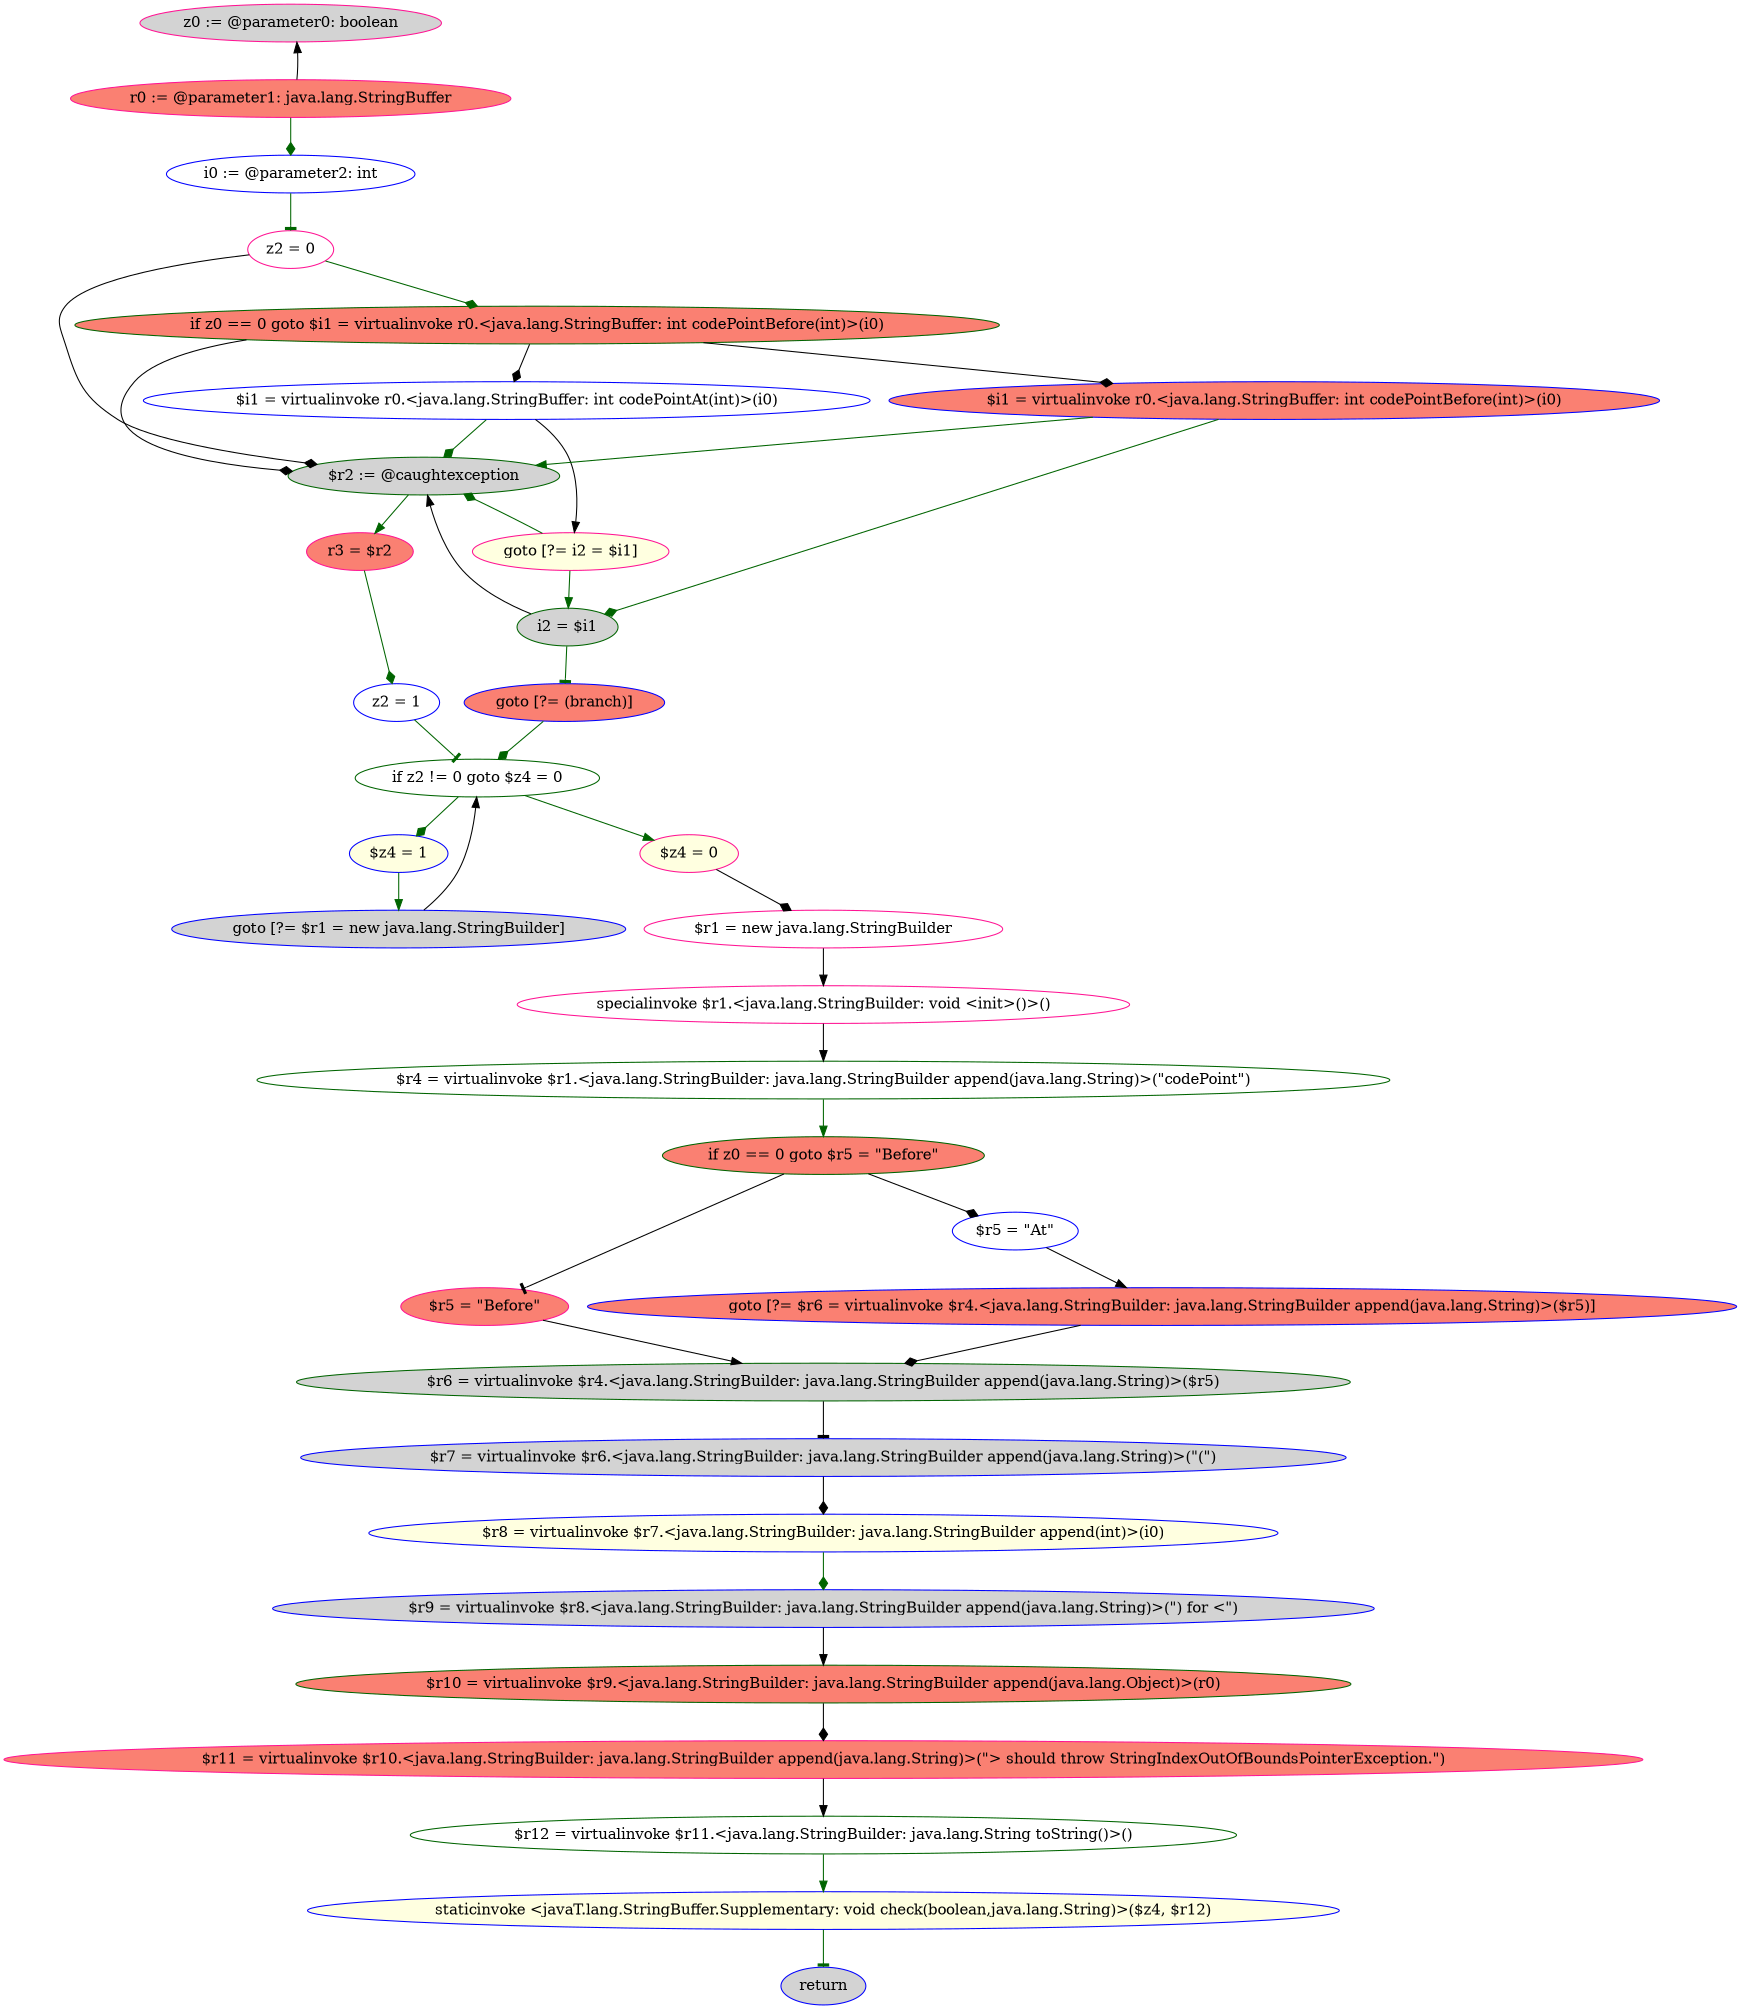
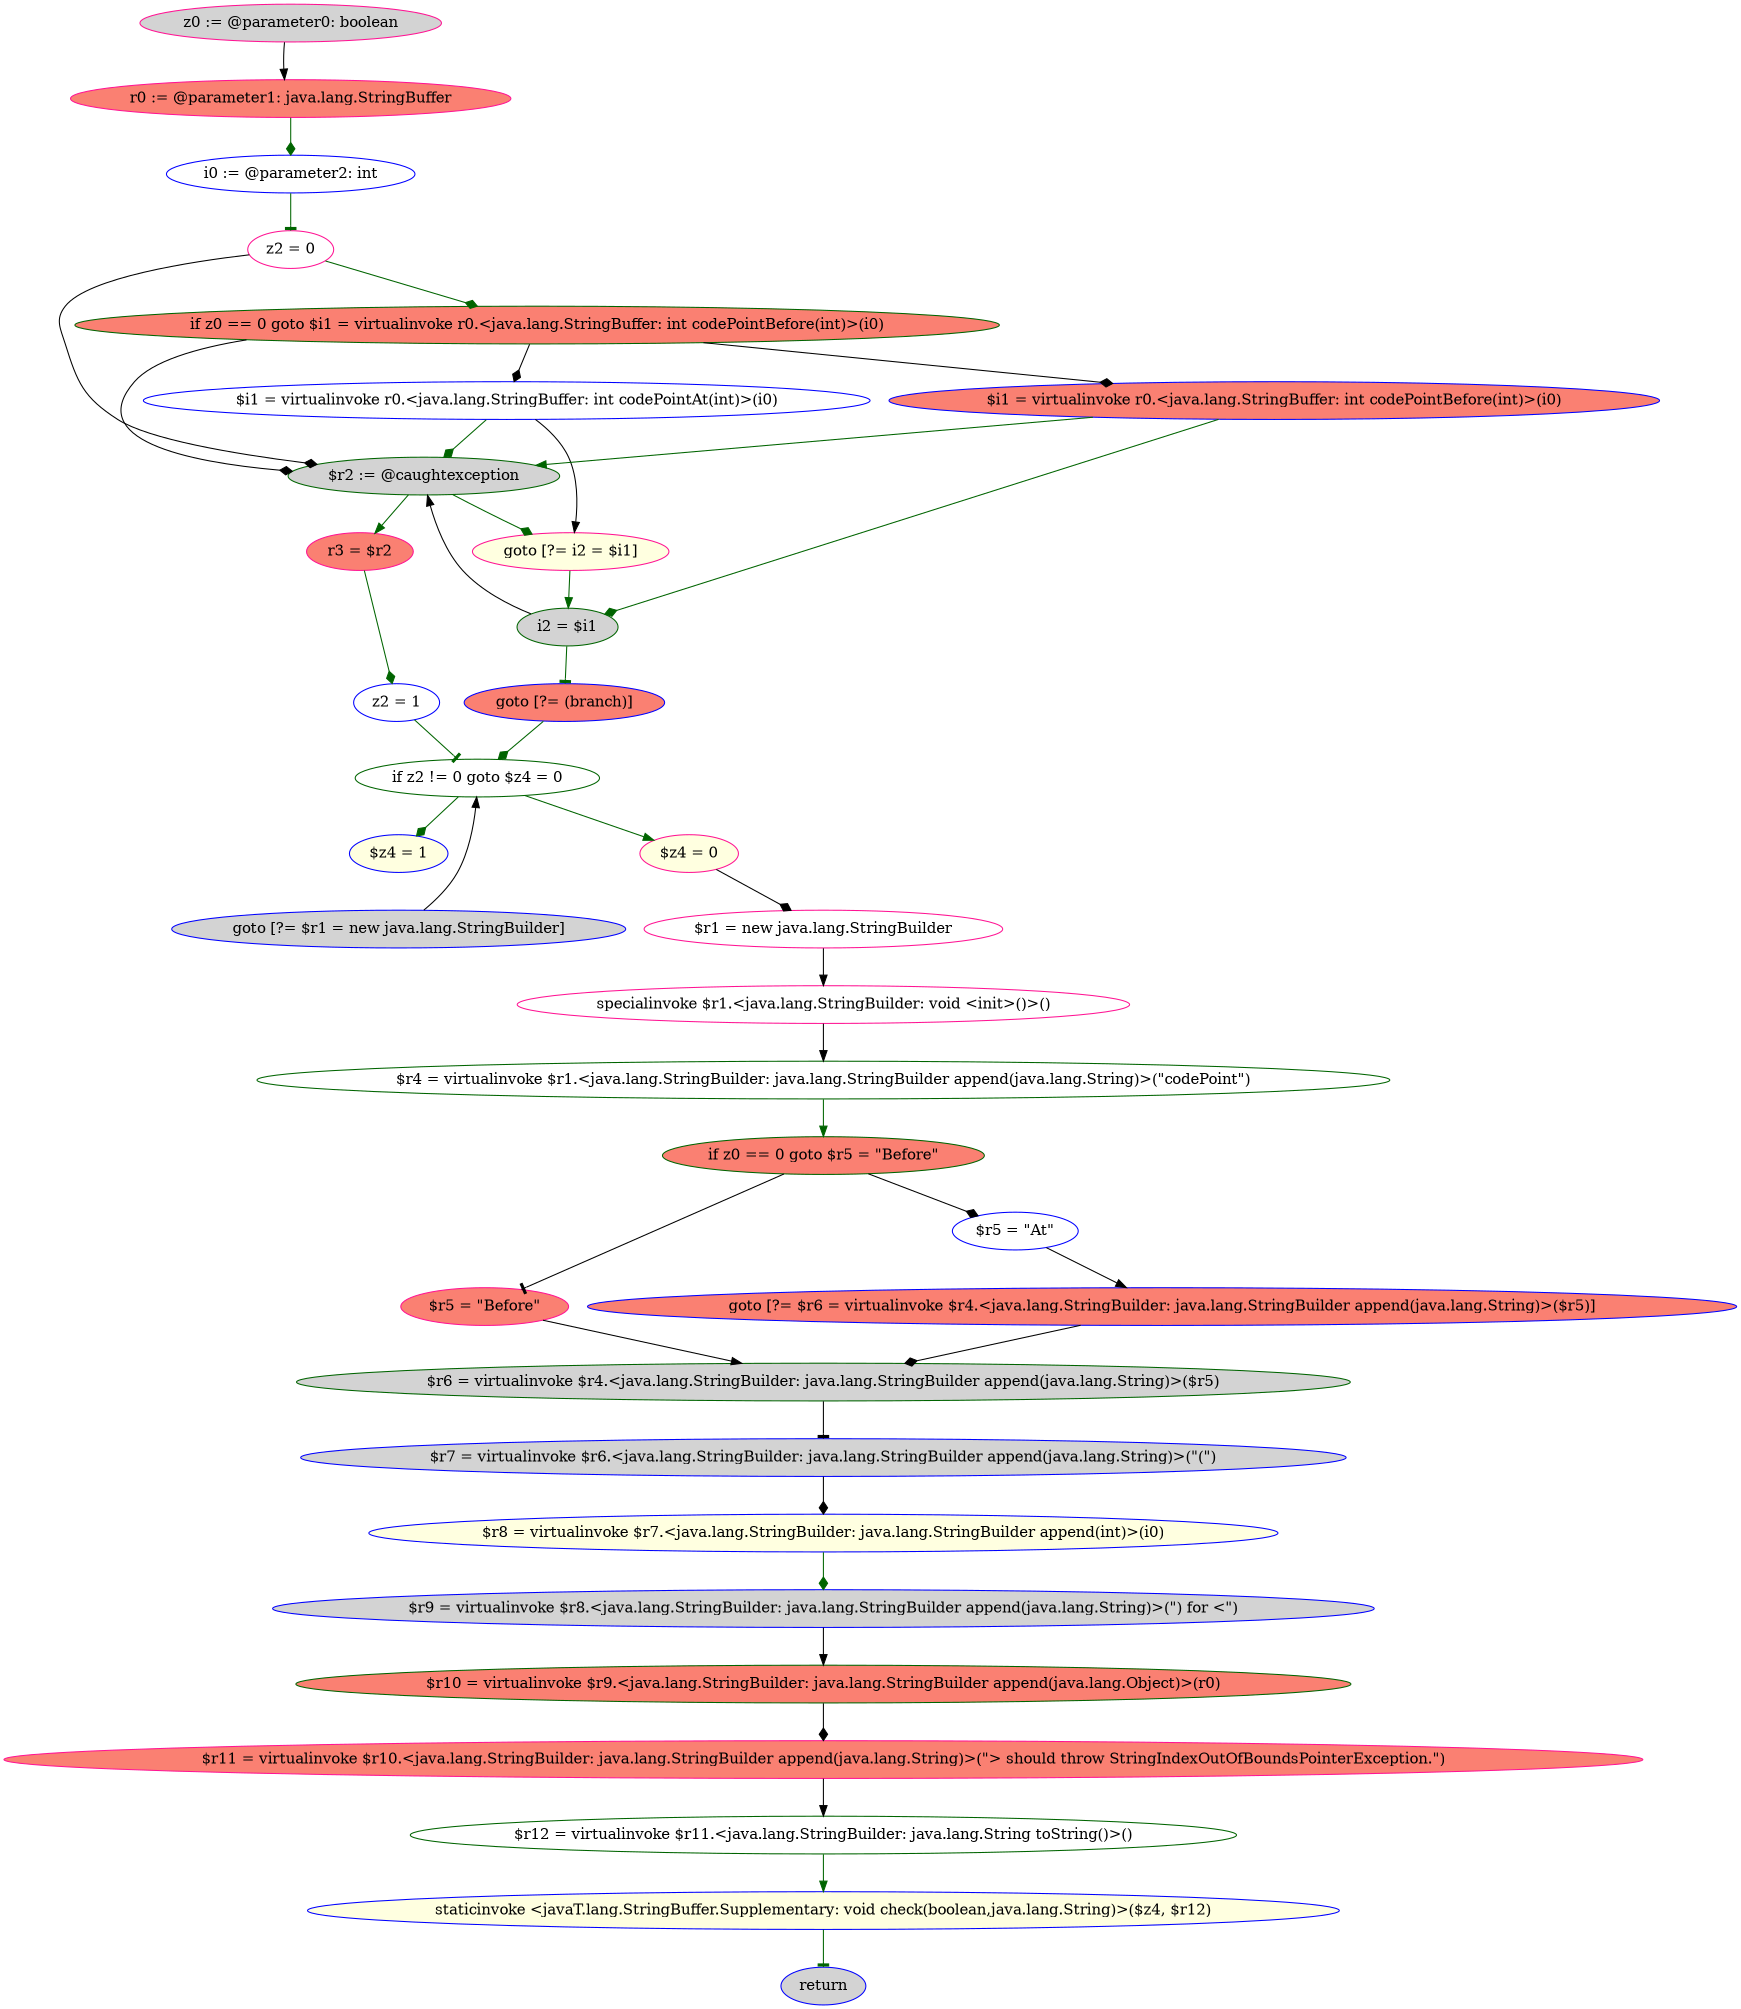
edge "r0 := @parameter1: java.lang.StringBuffer" -> "z0 := @parameter0: boolean": reversed
edge "goto [?= i2 = $i1]" -> "$r2 := @caughtexception": reversed
edge "$z4 = 1" -> "goto [?= $r1 = new java.lang.StringBuilder]": removed
